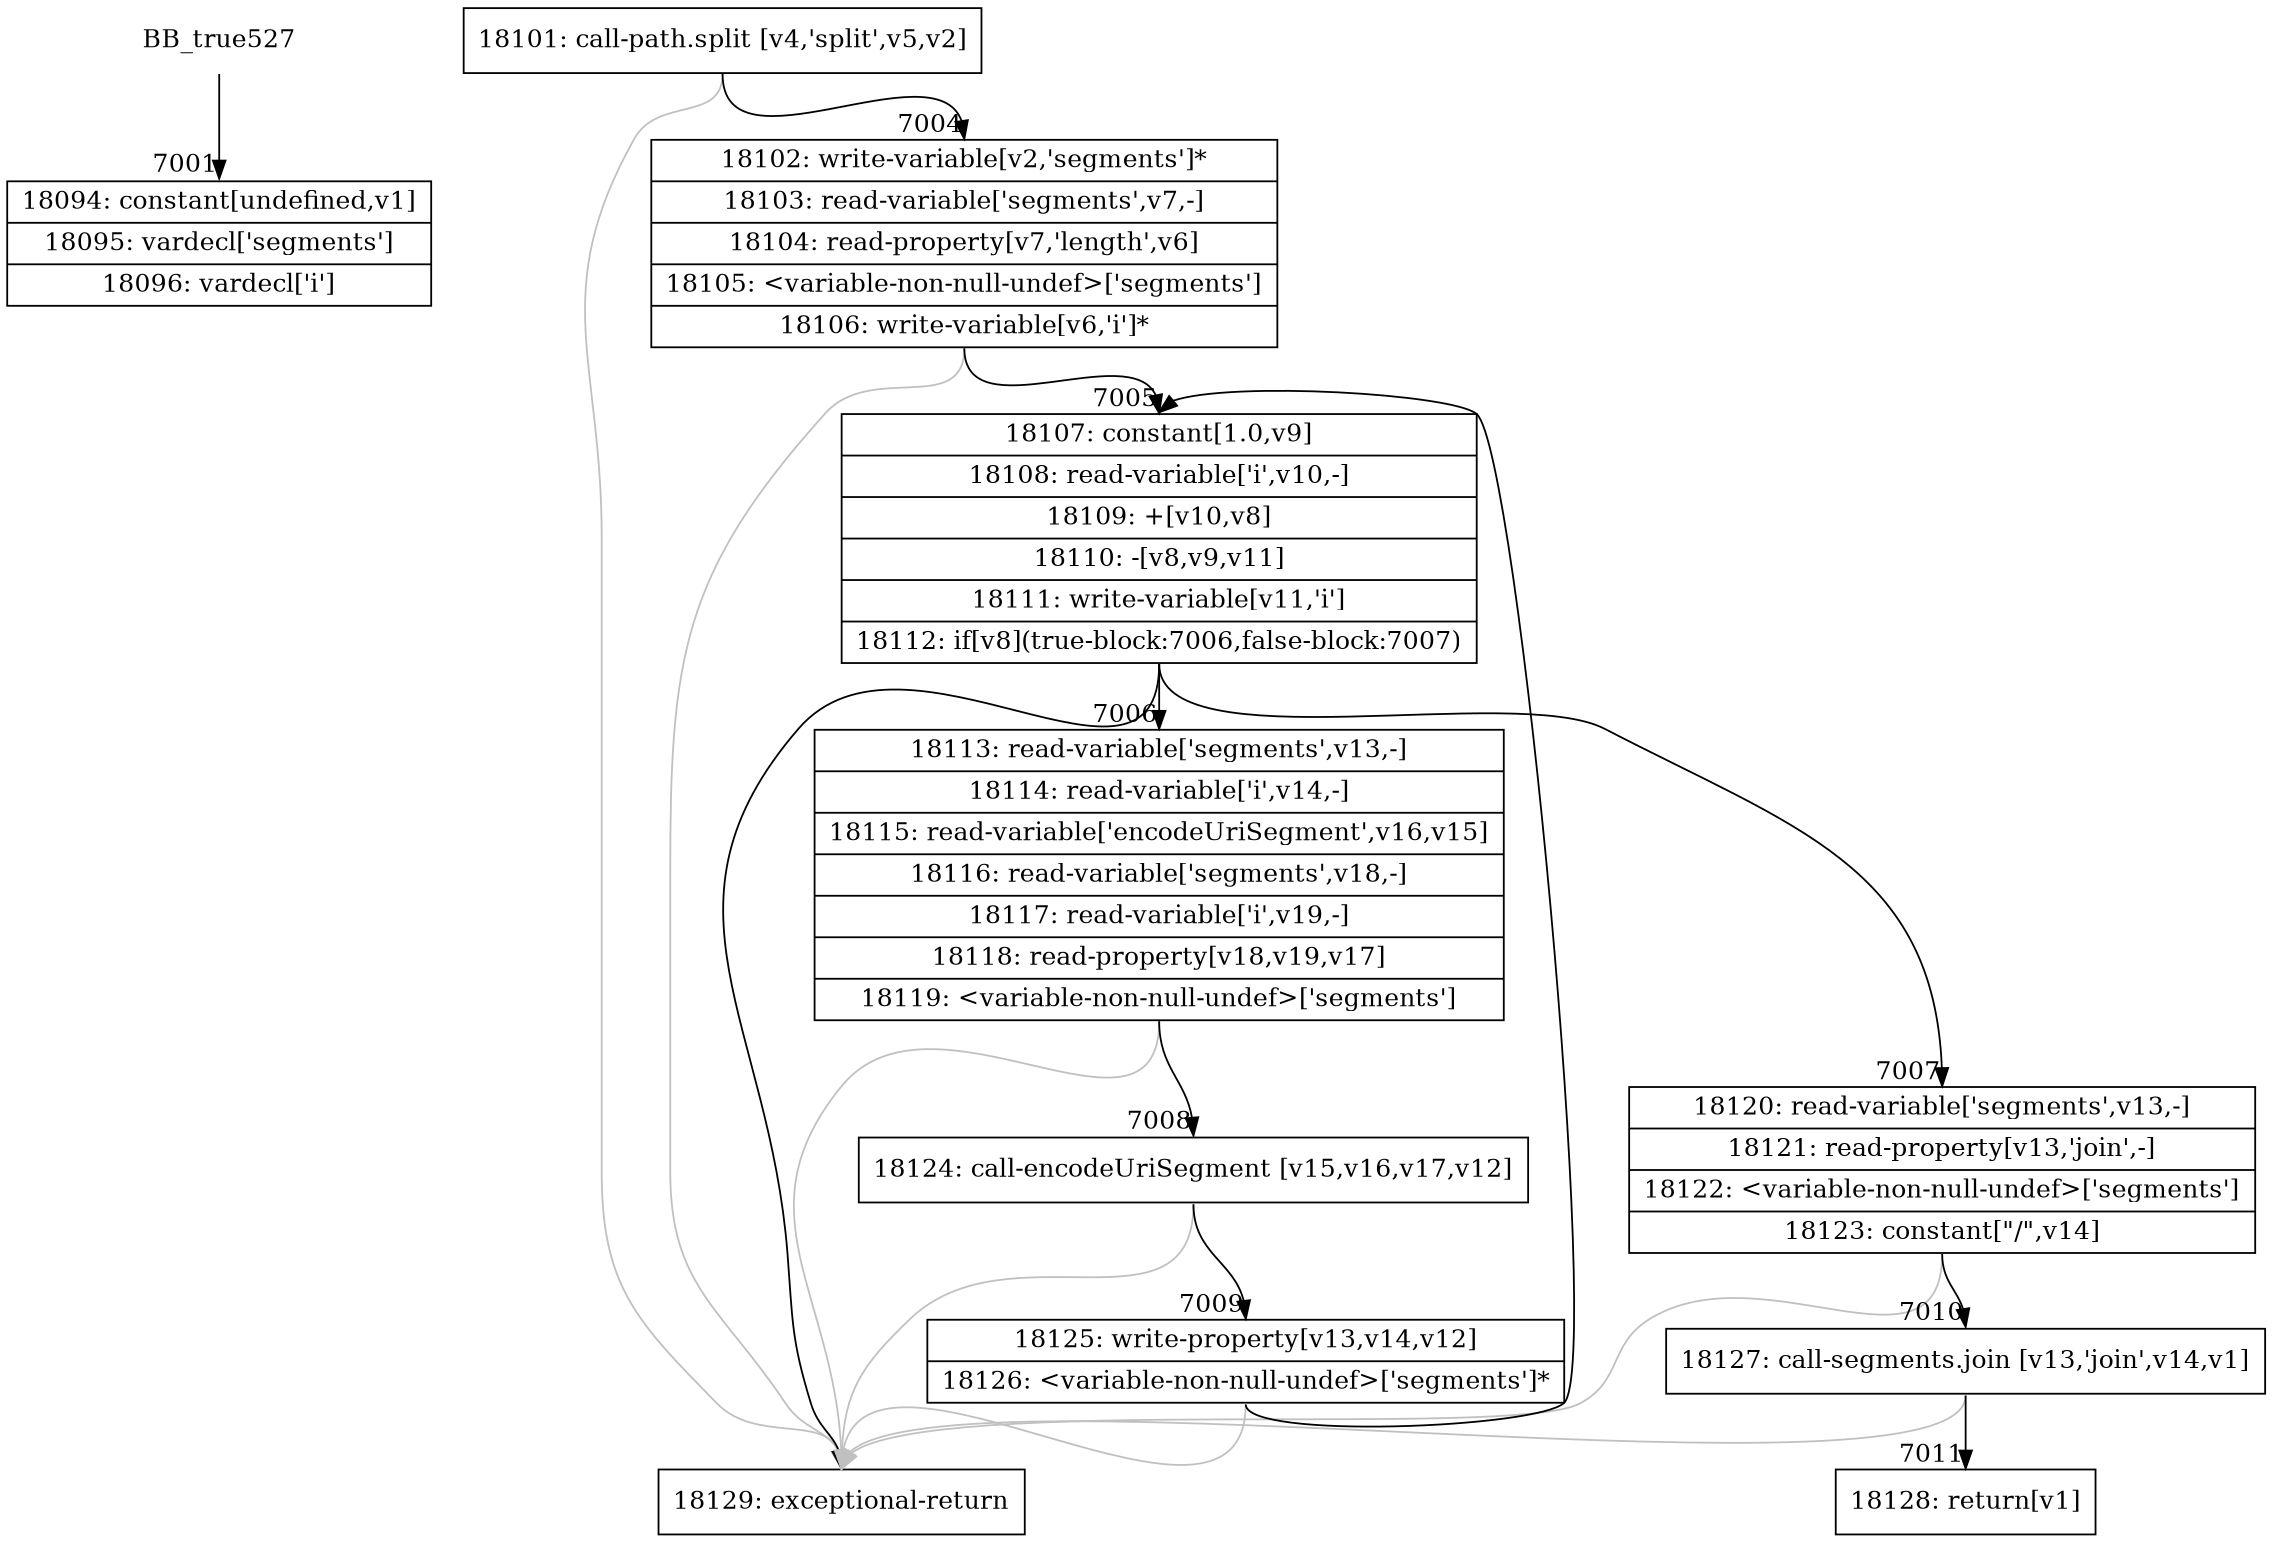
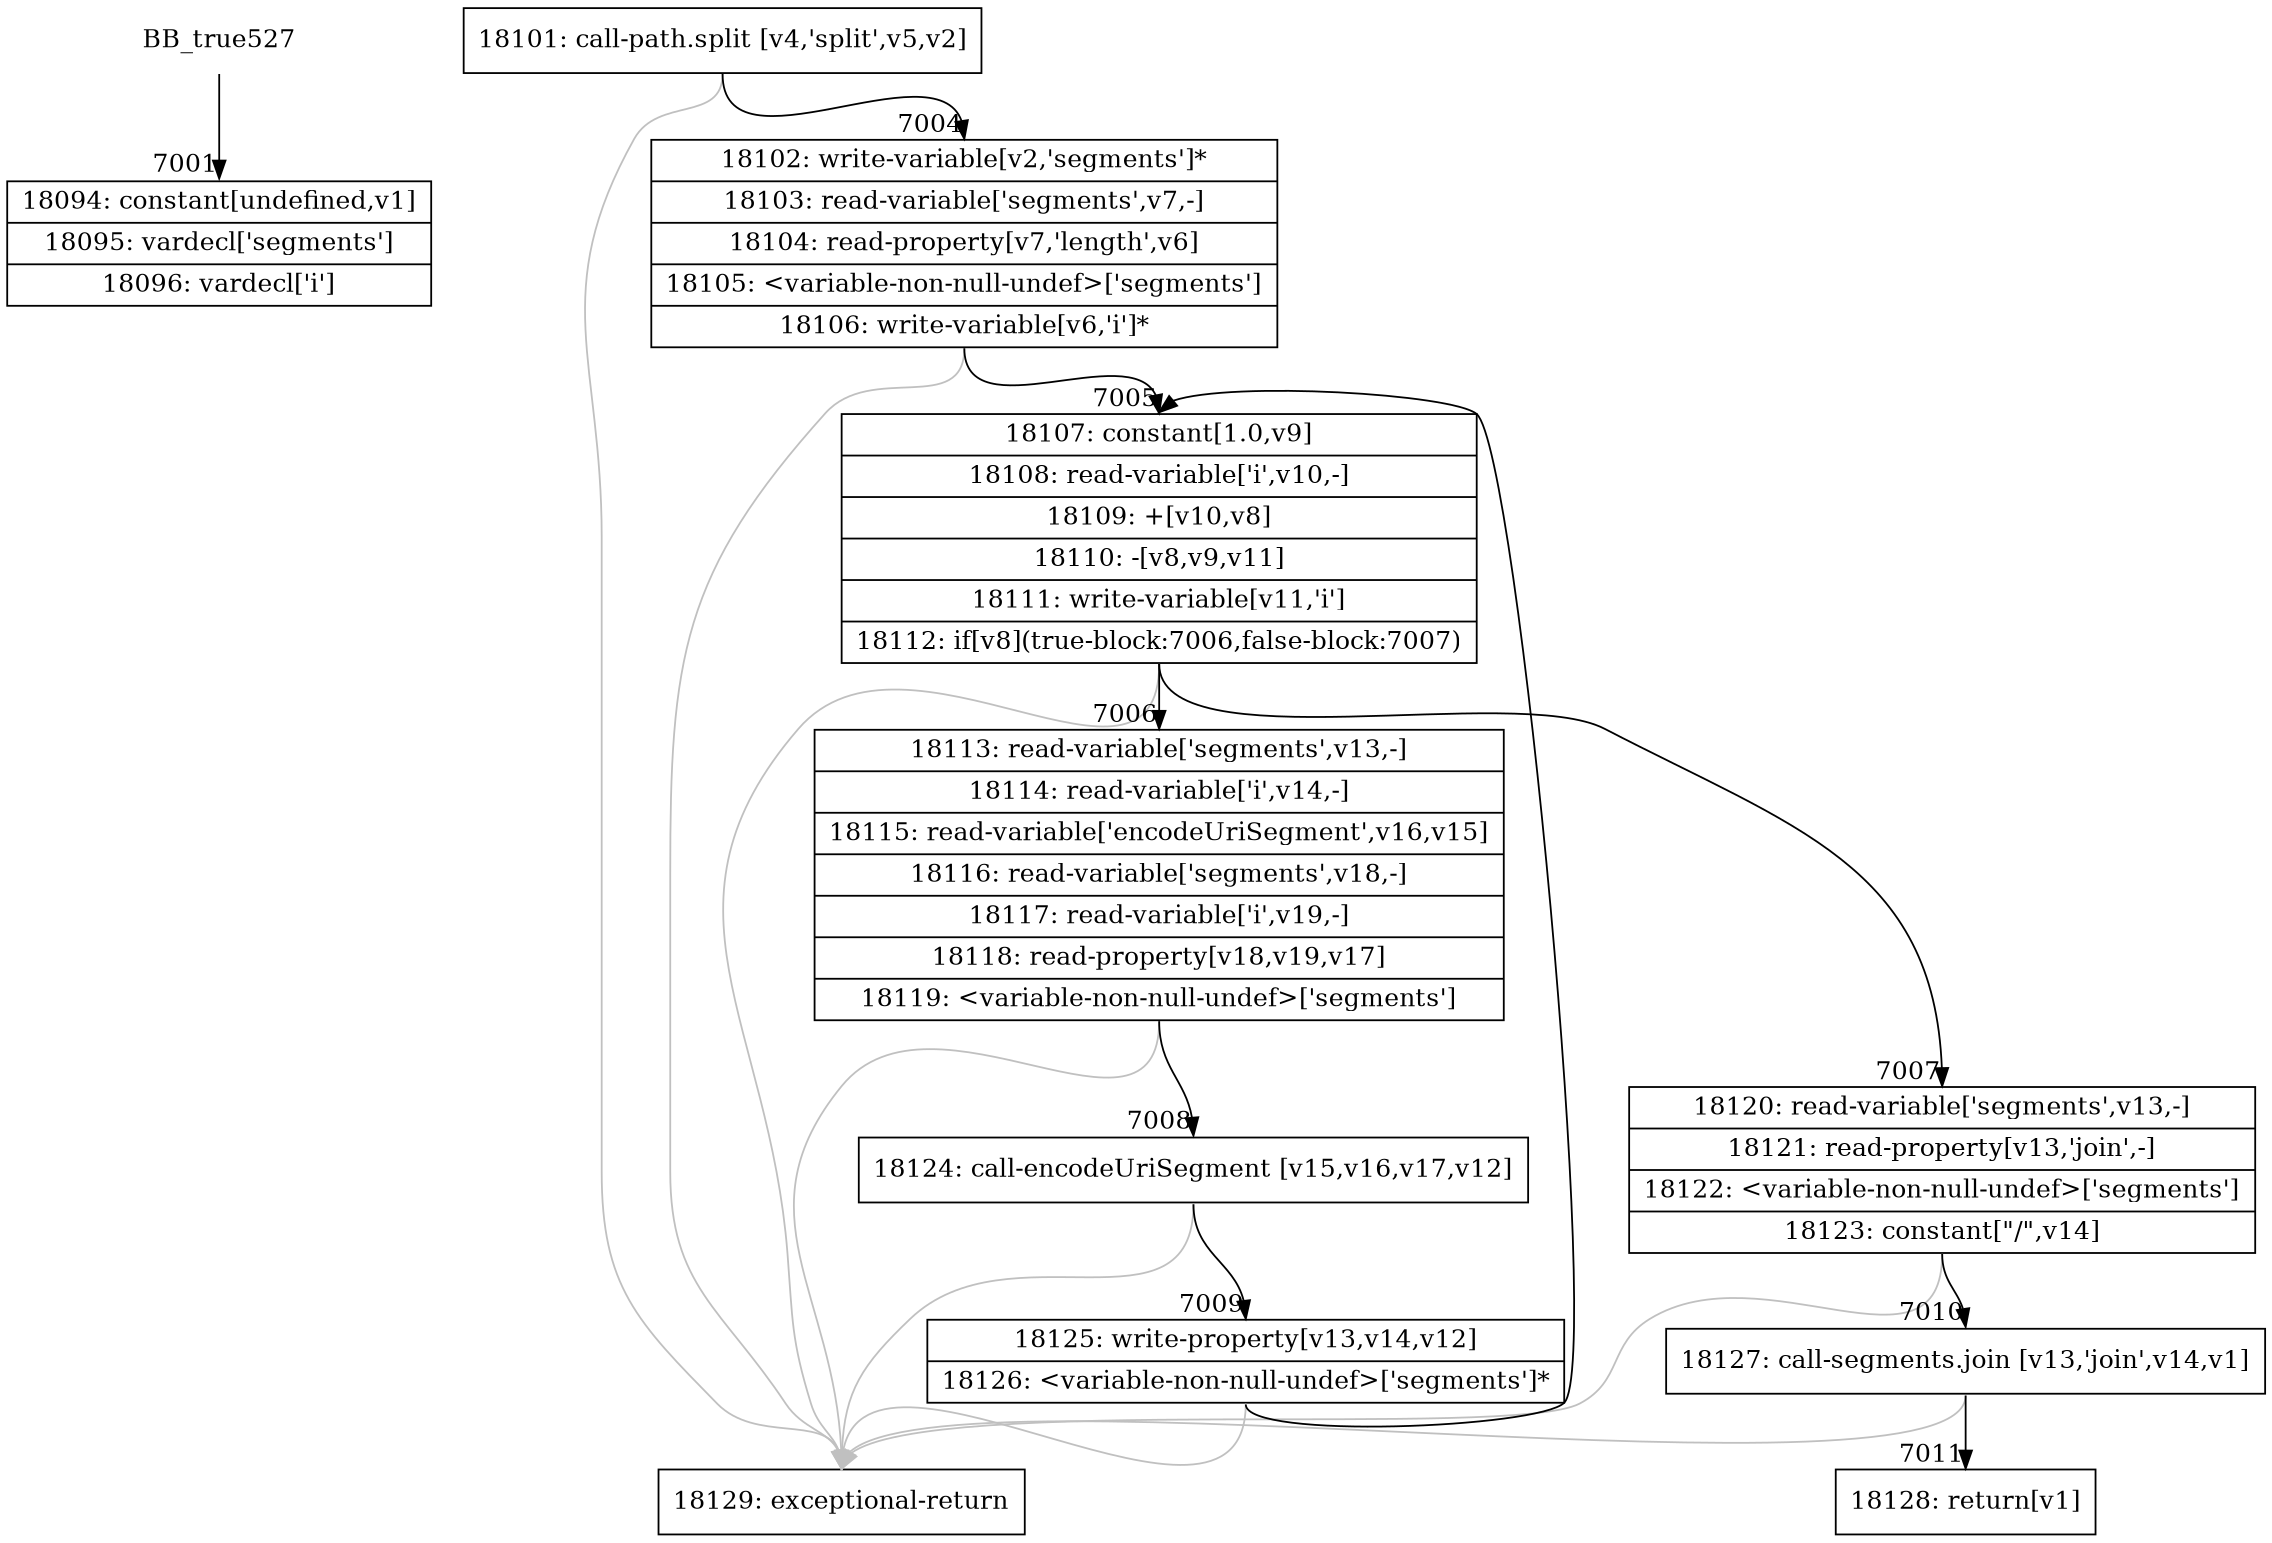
edge "18107: constant[1.0,v9]" -> "18129: exceptional-return": color black -> gray
